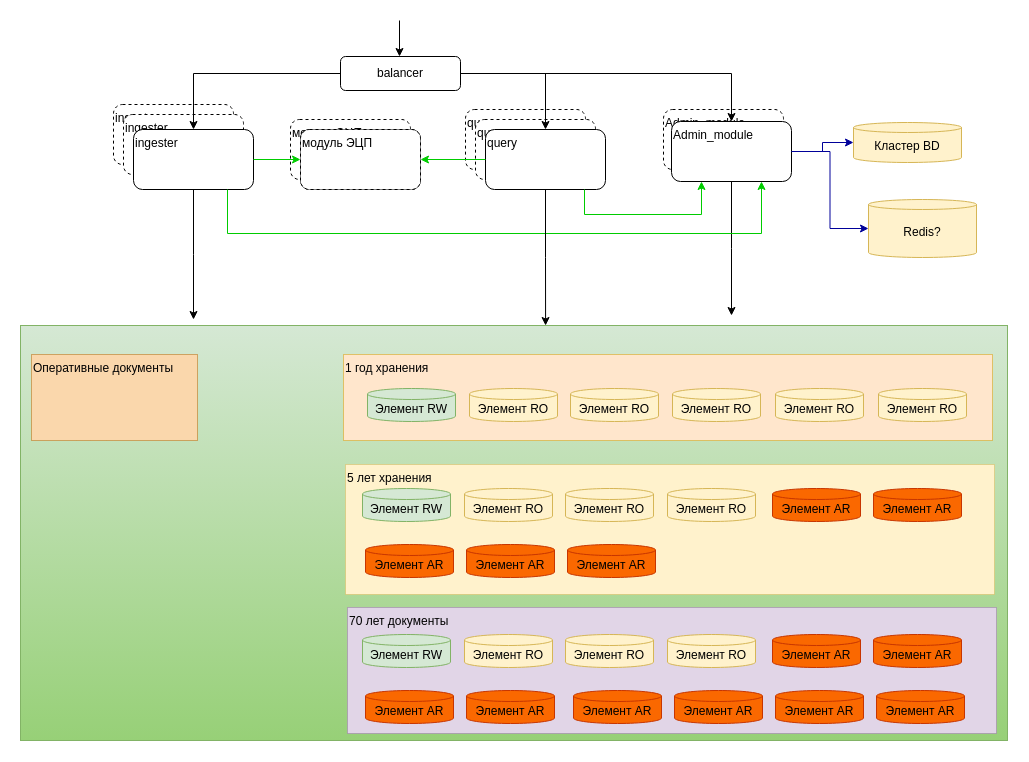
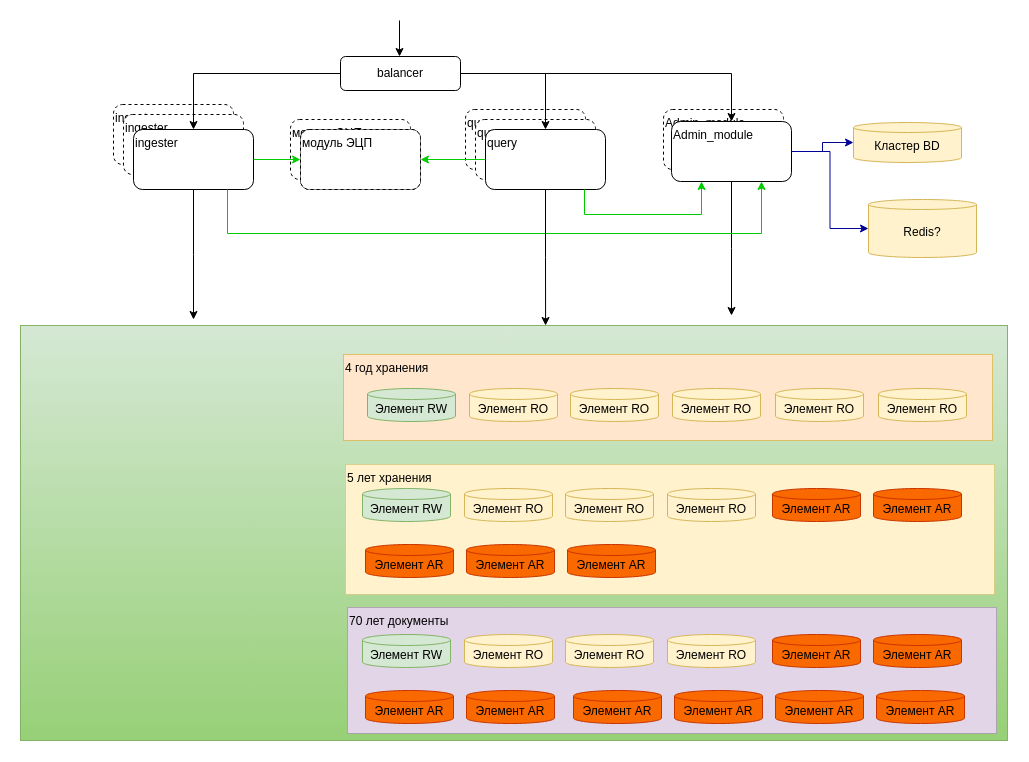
node "1 год хранения": label "1 год хранения" -> "4 год хранения"
node "Оперативные документы": removed
